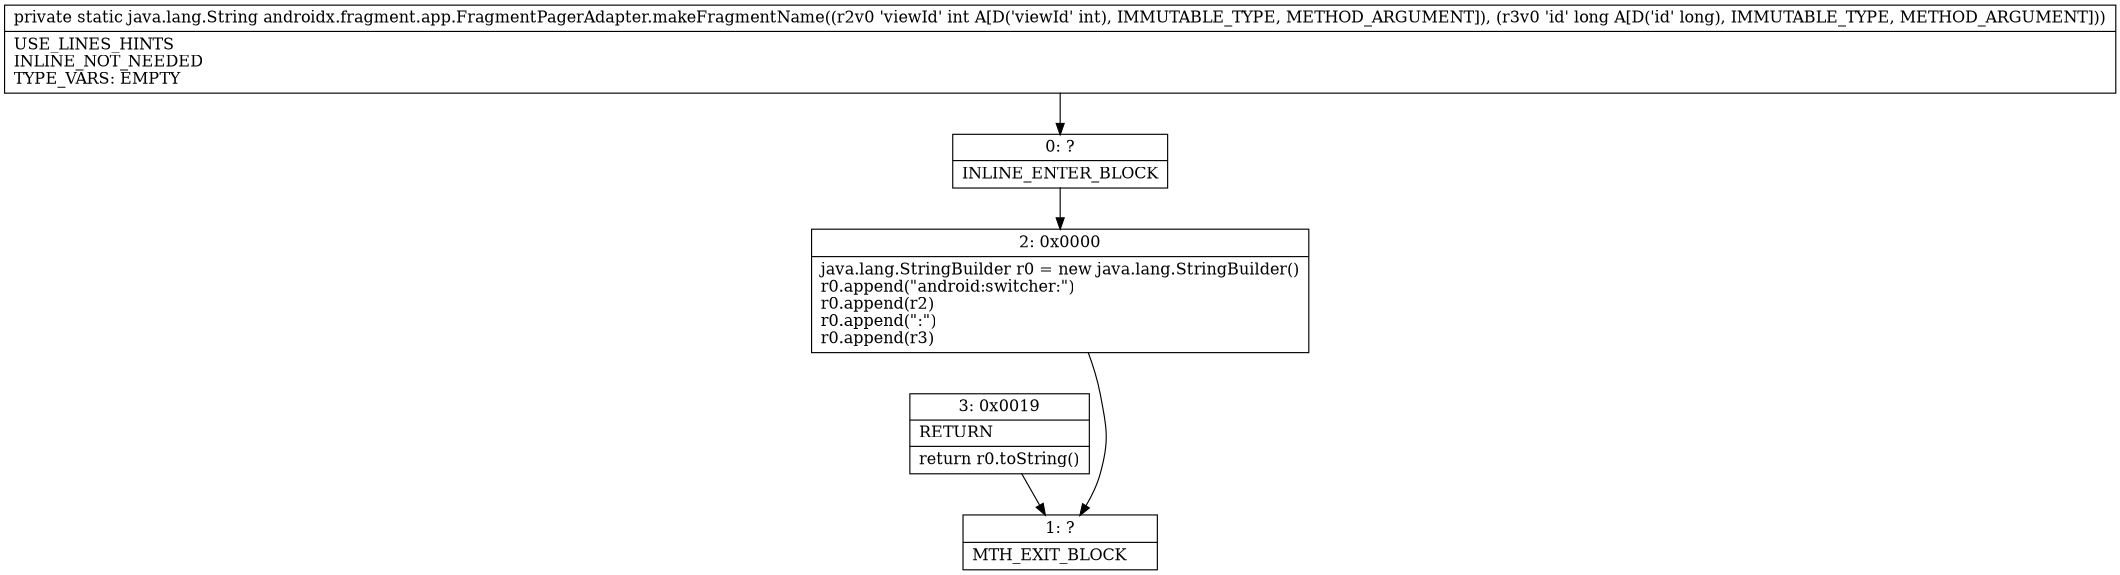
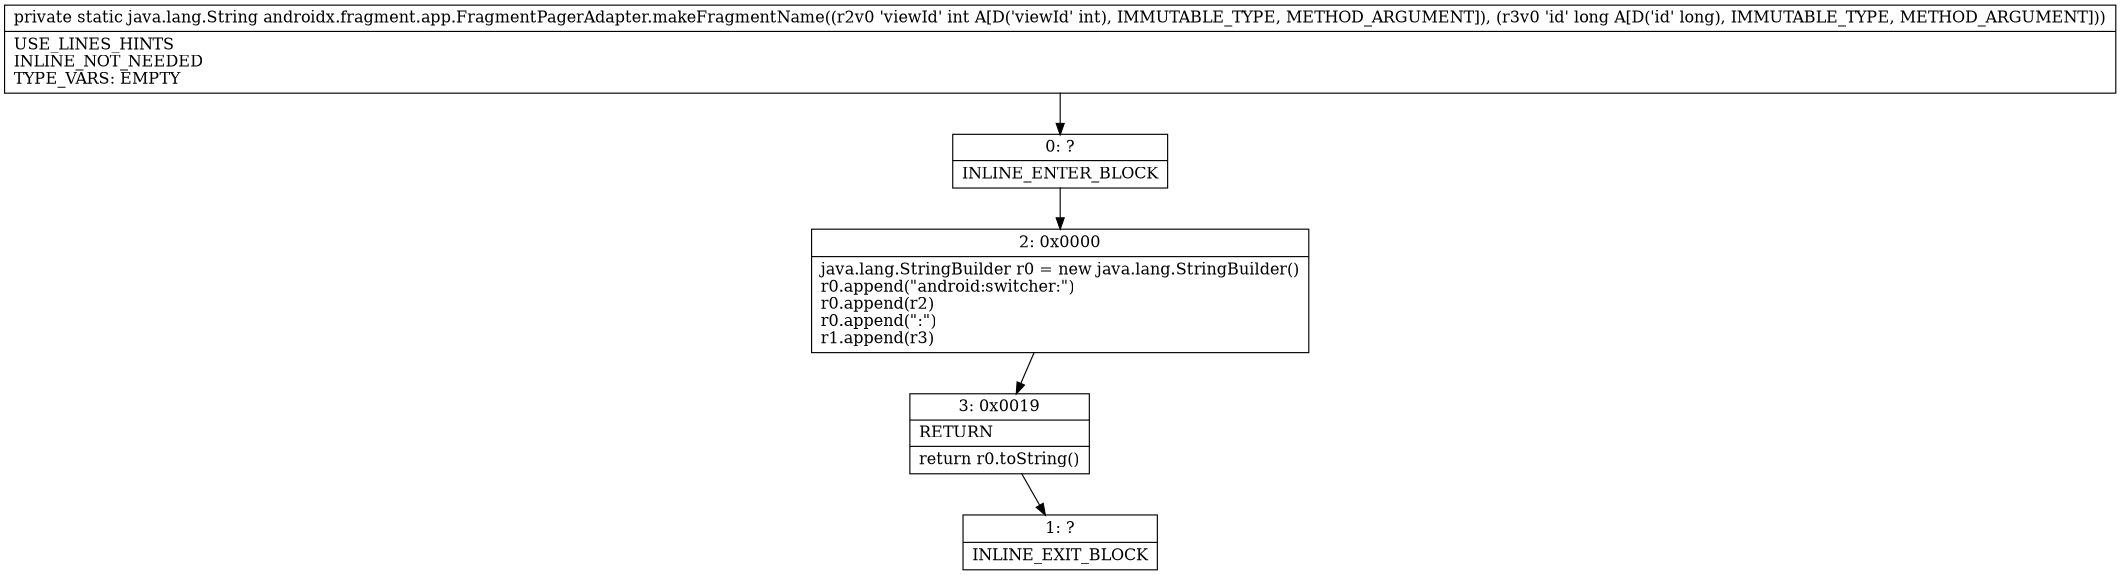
node "2: 0x0000": text "r0.append(r3)" -> "r1.append(r3)"
edge "2: 0x0000" -> "1: ?": now "2: 0x0000" -> "3: 0x0019"
node "1: ?": text "MTH_EXIT_BLOCK" -> "INLINE_EXIT_BLOCK"
